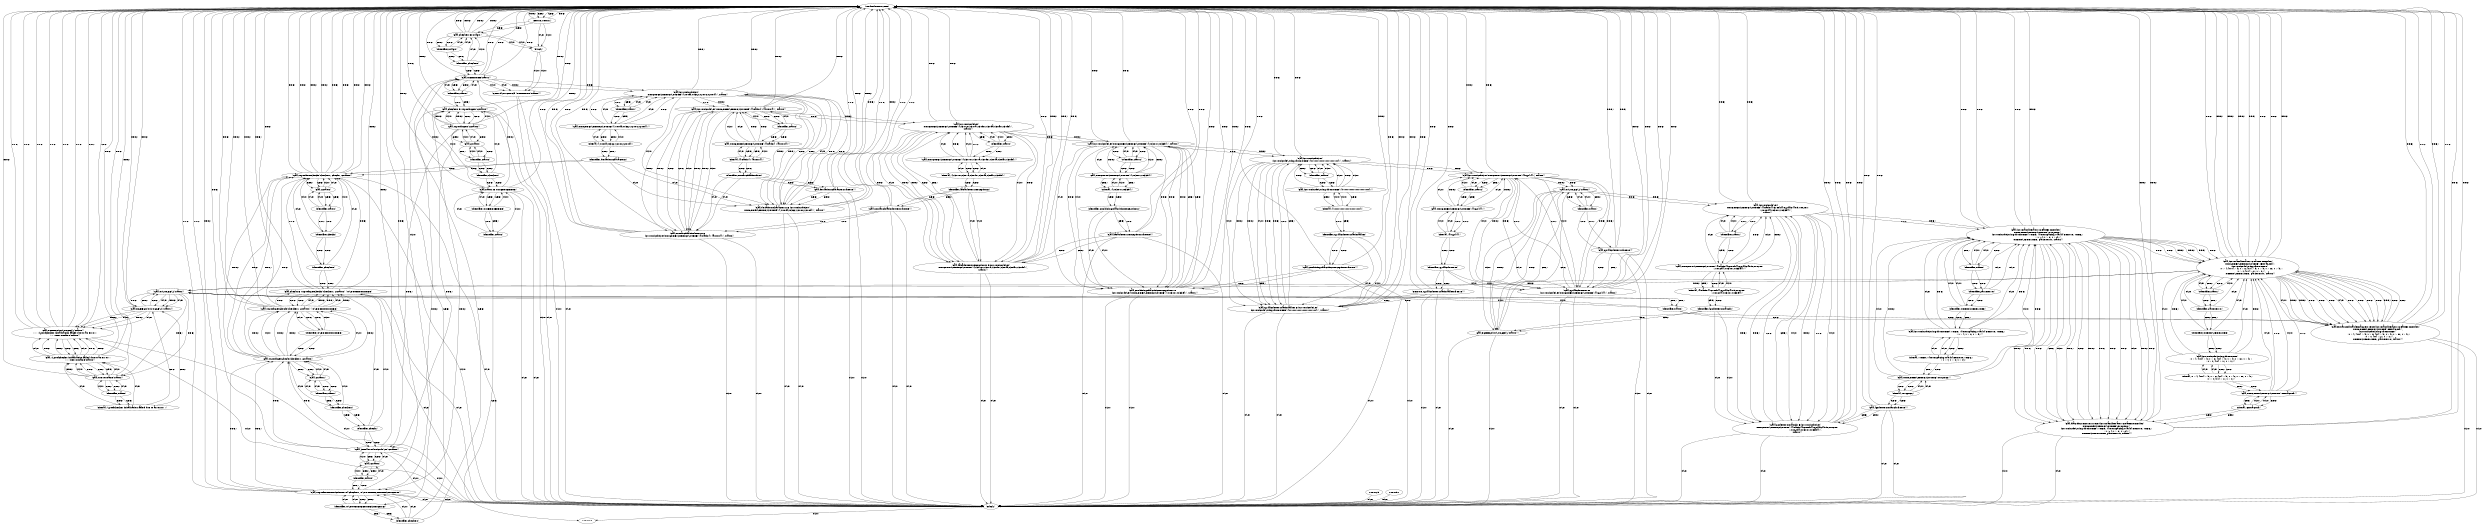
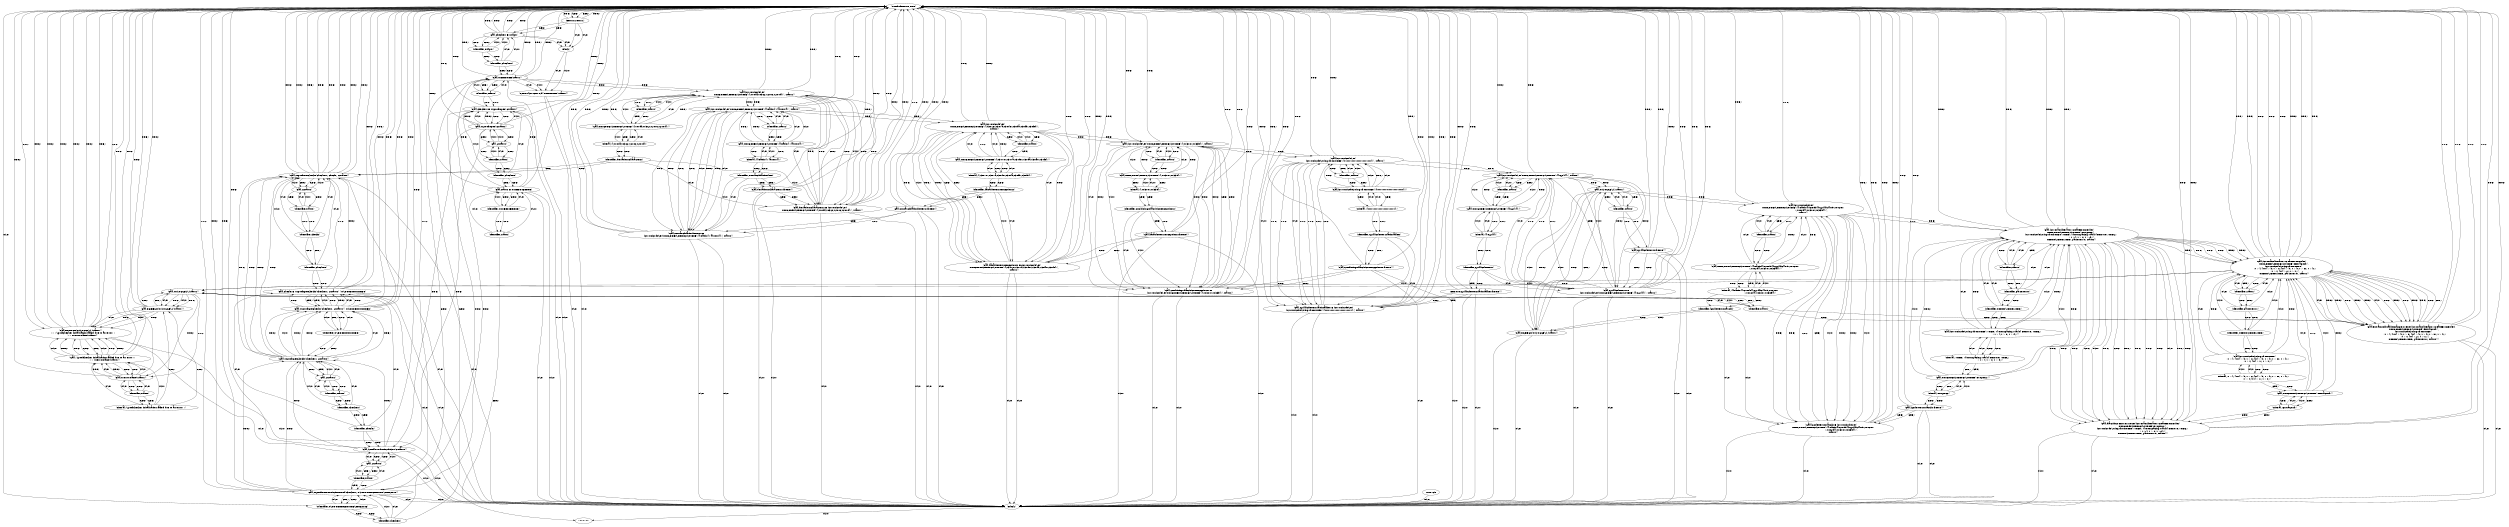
node "1000191": removed
